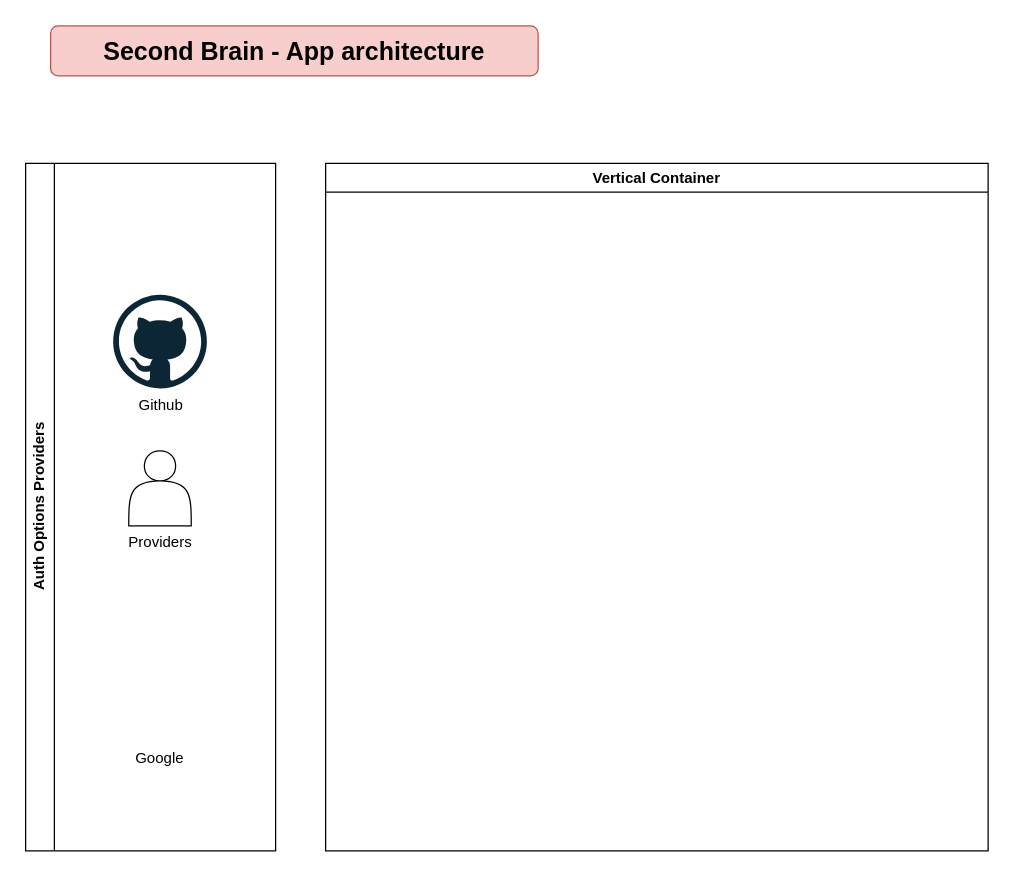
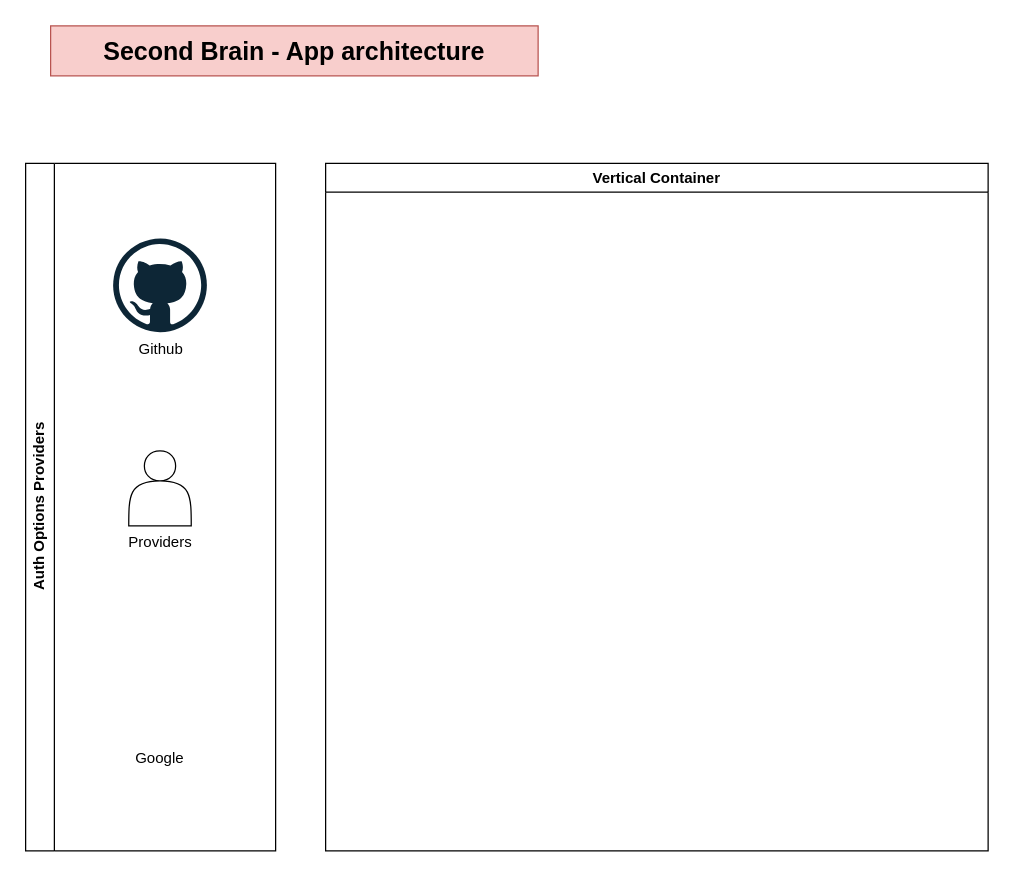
node "Second Brain - App architecture": shape rounded rectangle -> rectangle
node "Github": moved (160, 341) -> (160, 285)
